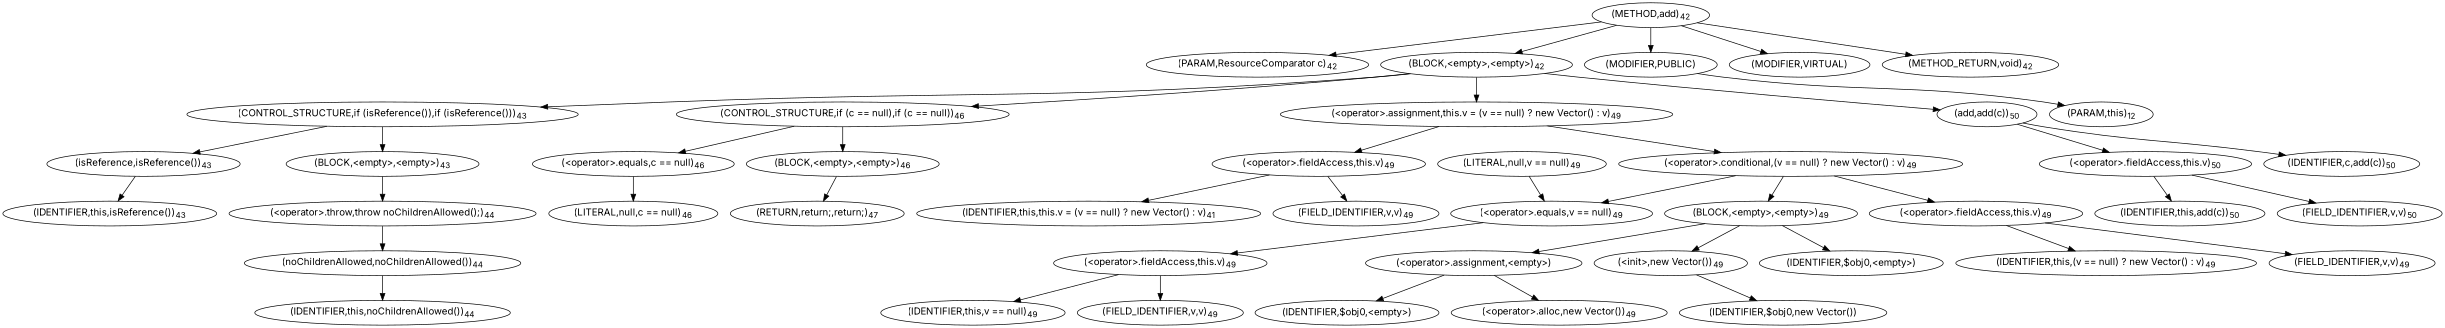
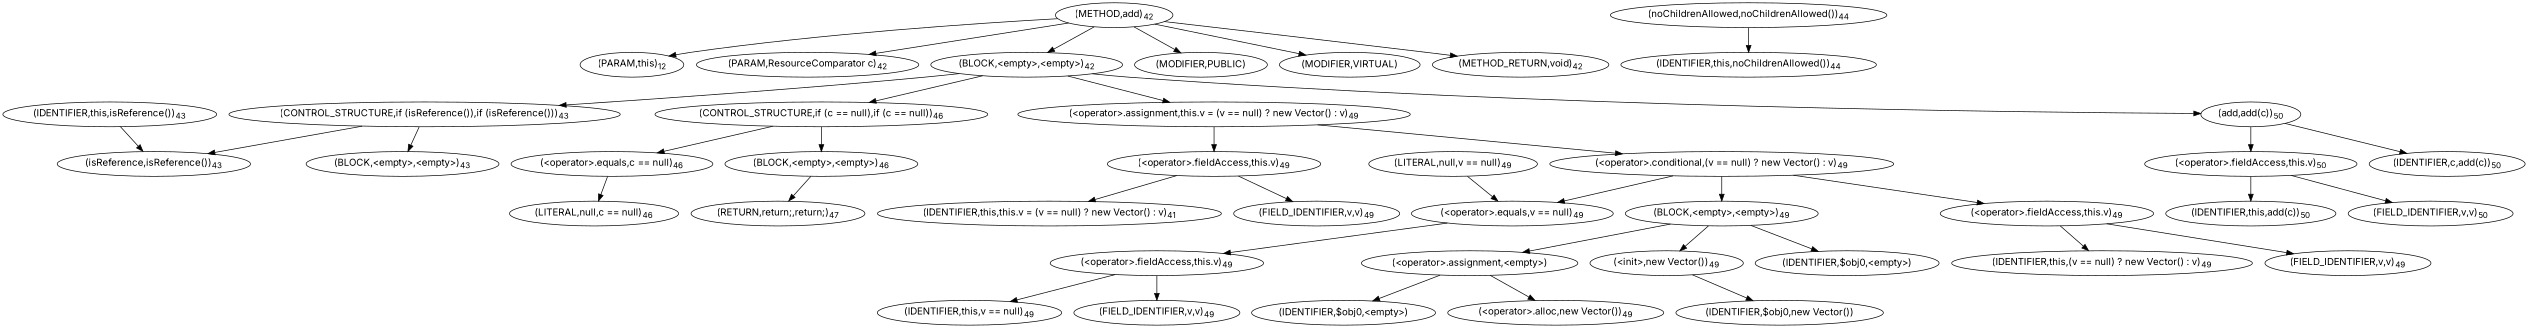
edge "(MODIFIER,PUBLIC)" -> "(PARAM,this)": now "(METHOD,add)" -> "(PARAM,this)"
edge "(isReference,isReference())" -> "(IDENTIFIER,this,isReference())": reversed
node "(<operator>.throw,throw noChildrenAllowed();)": removed
